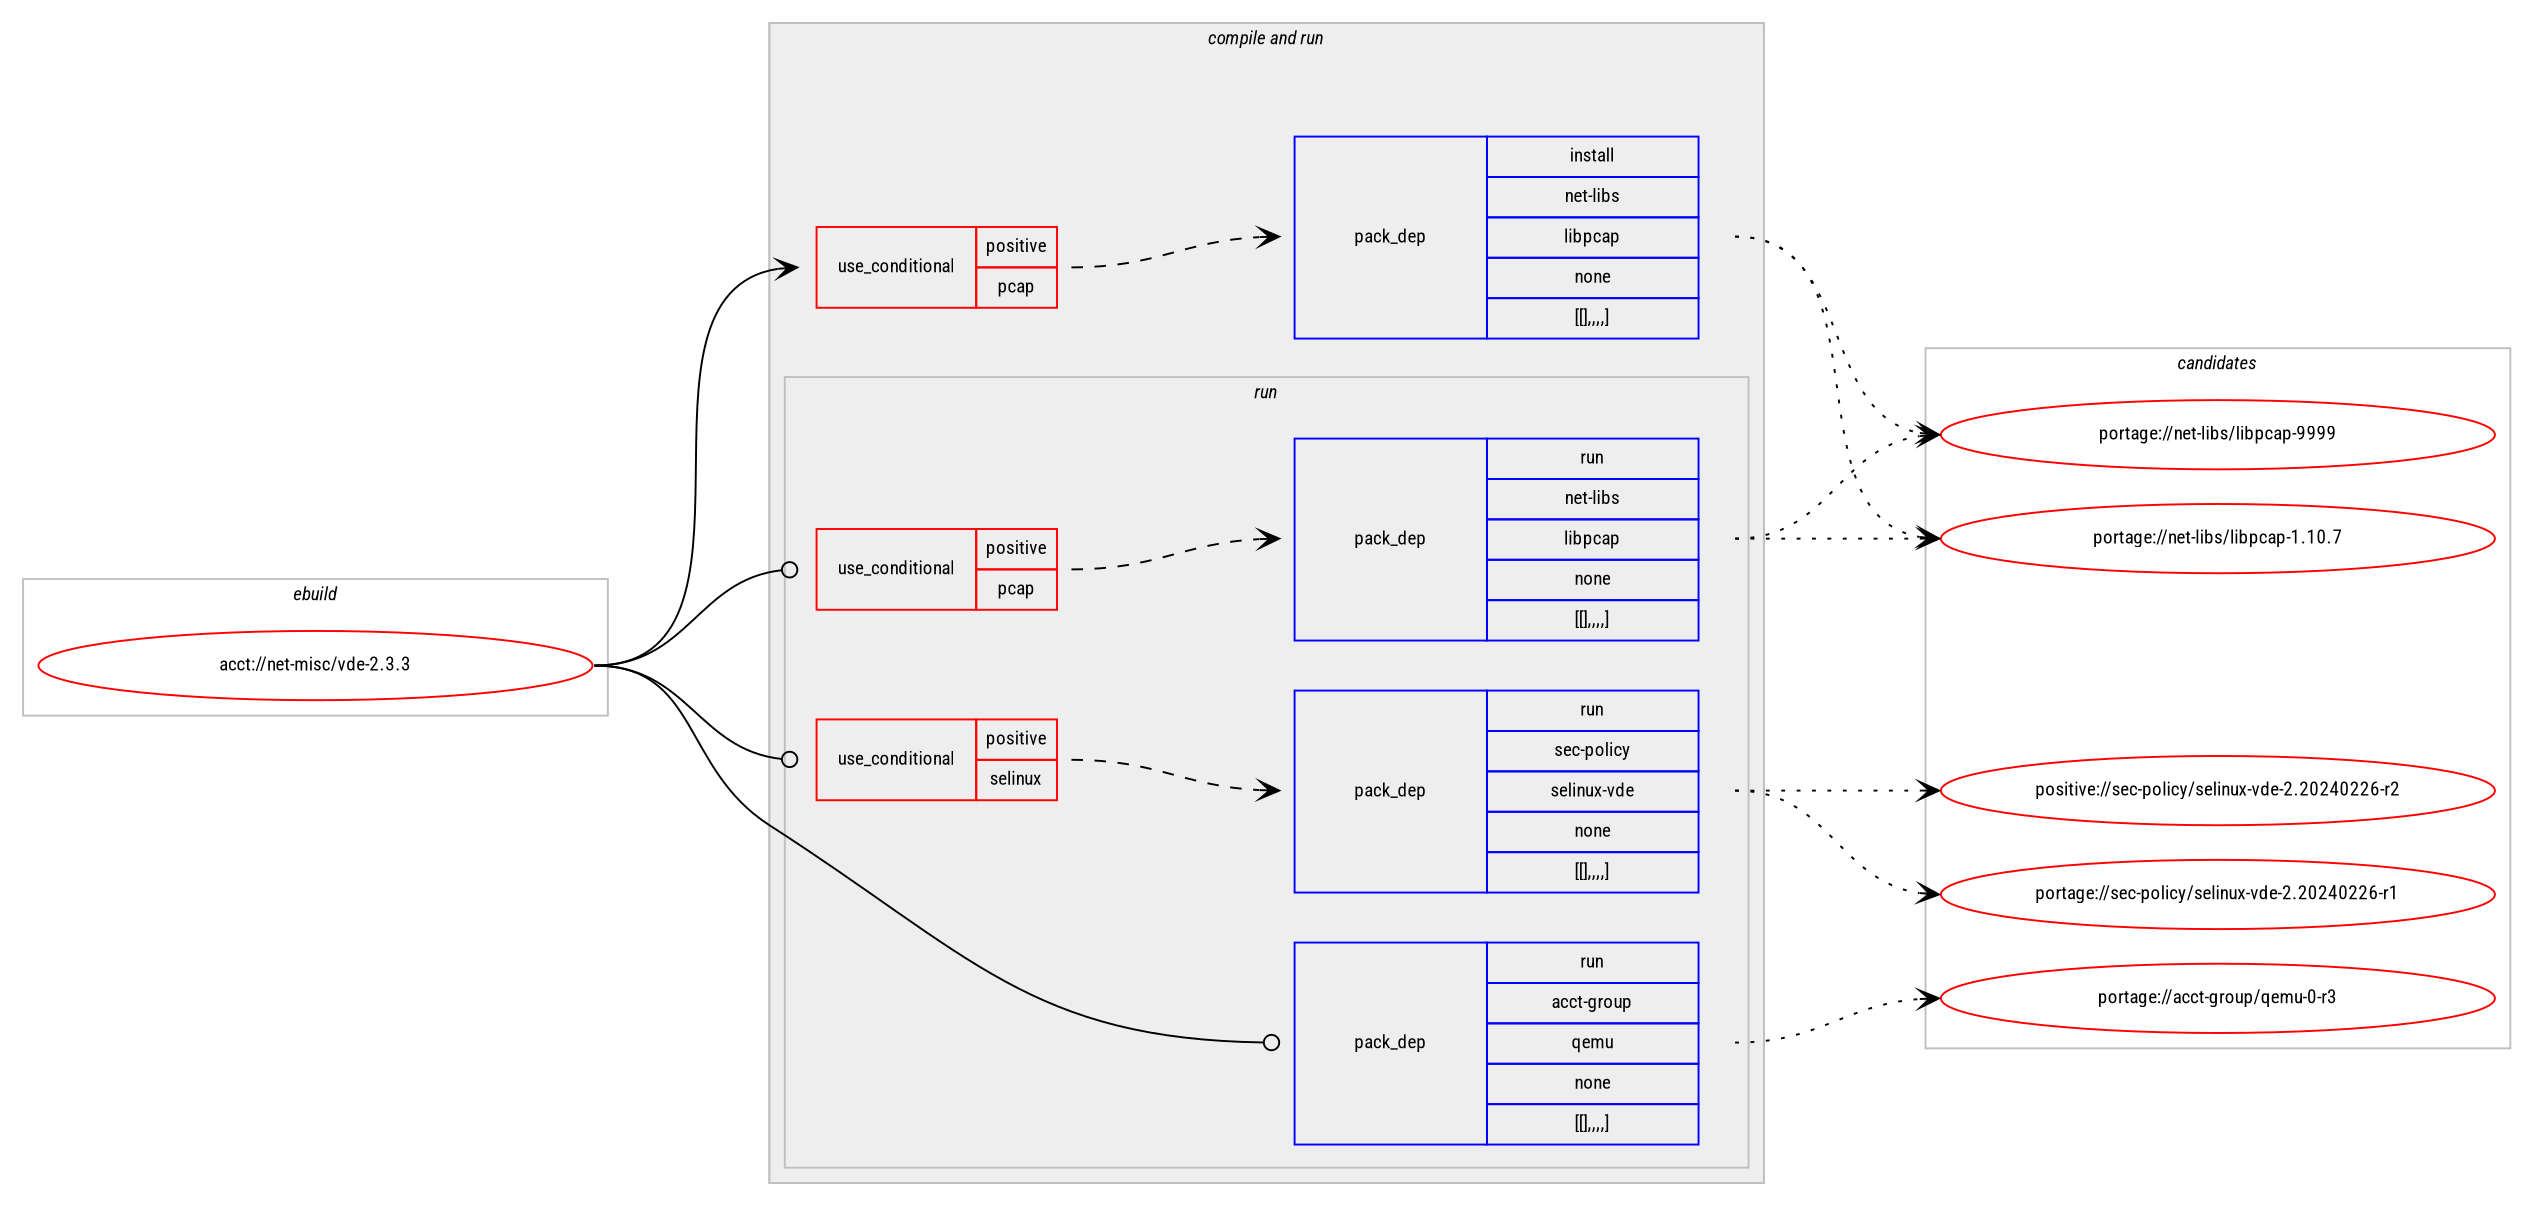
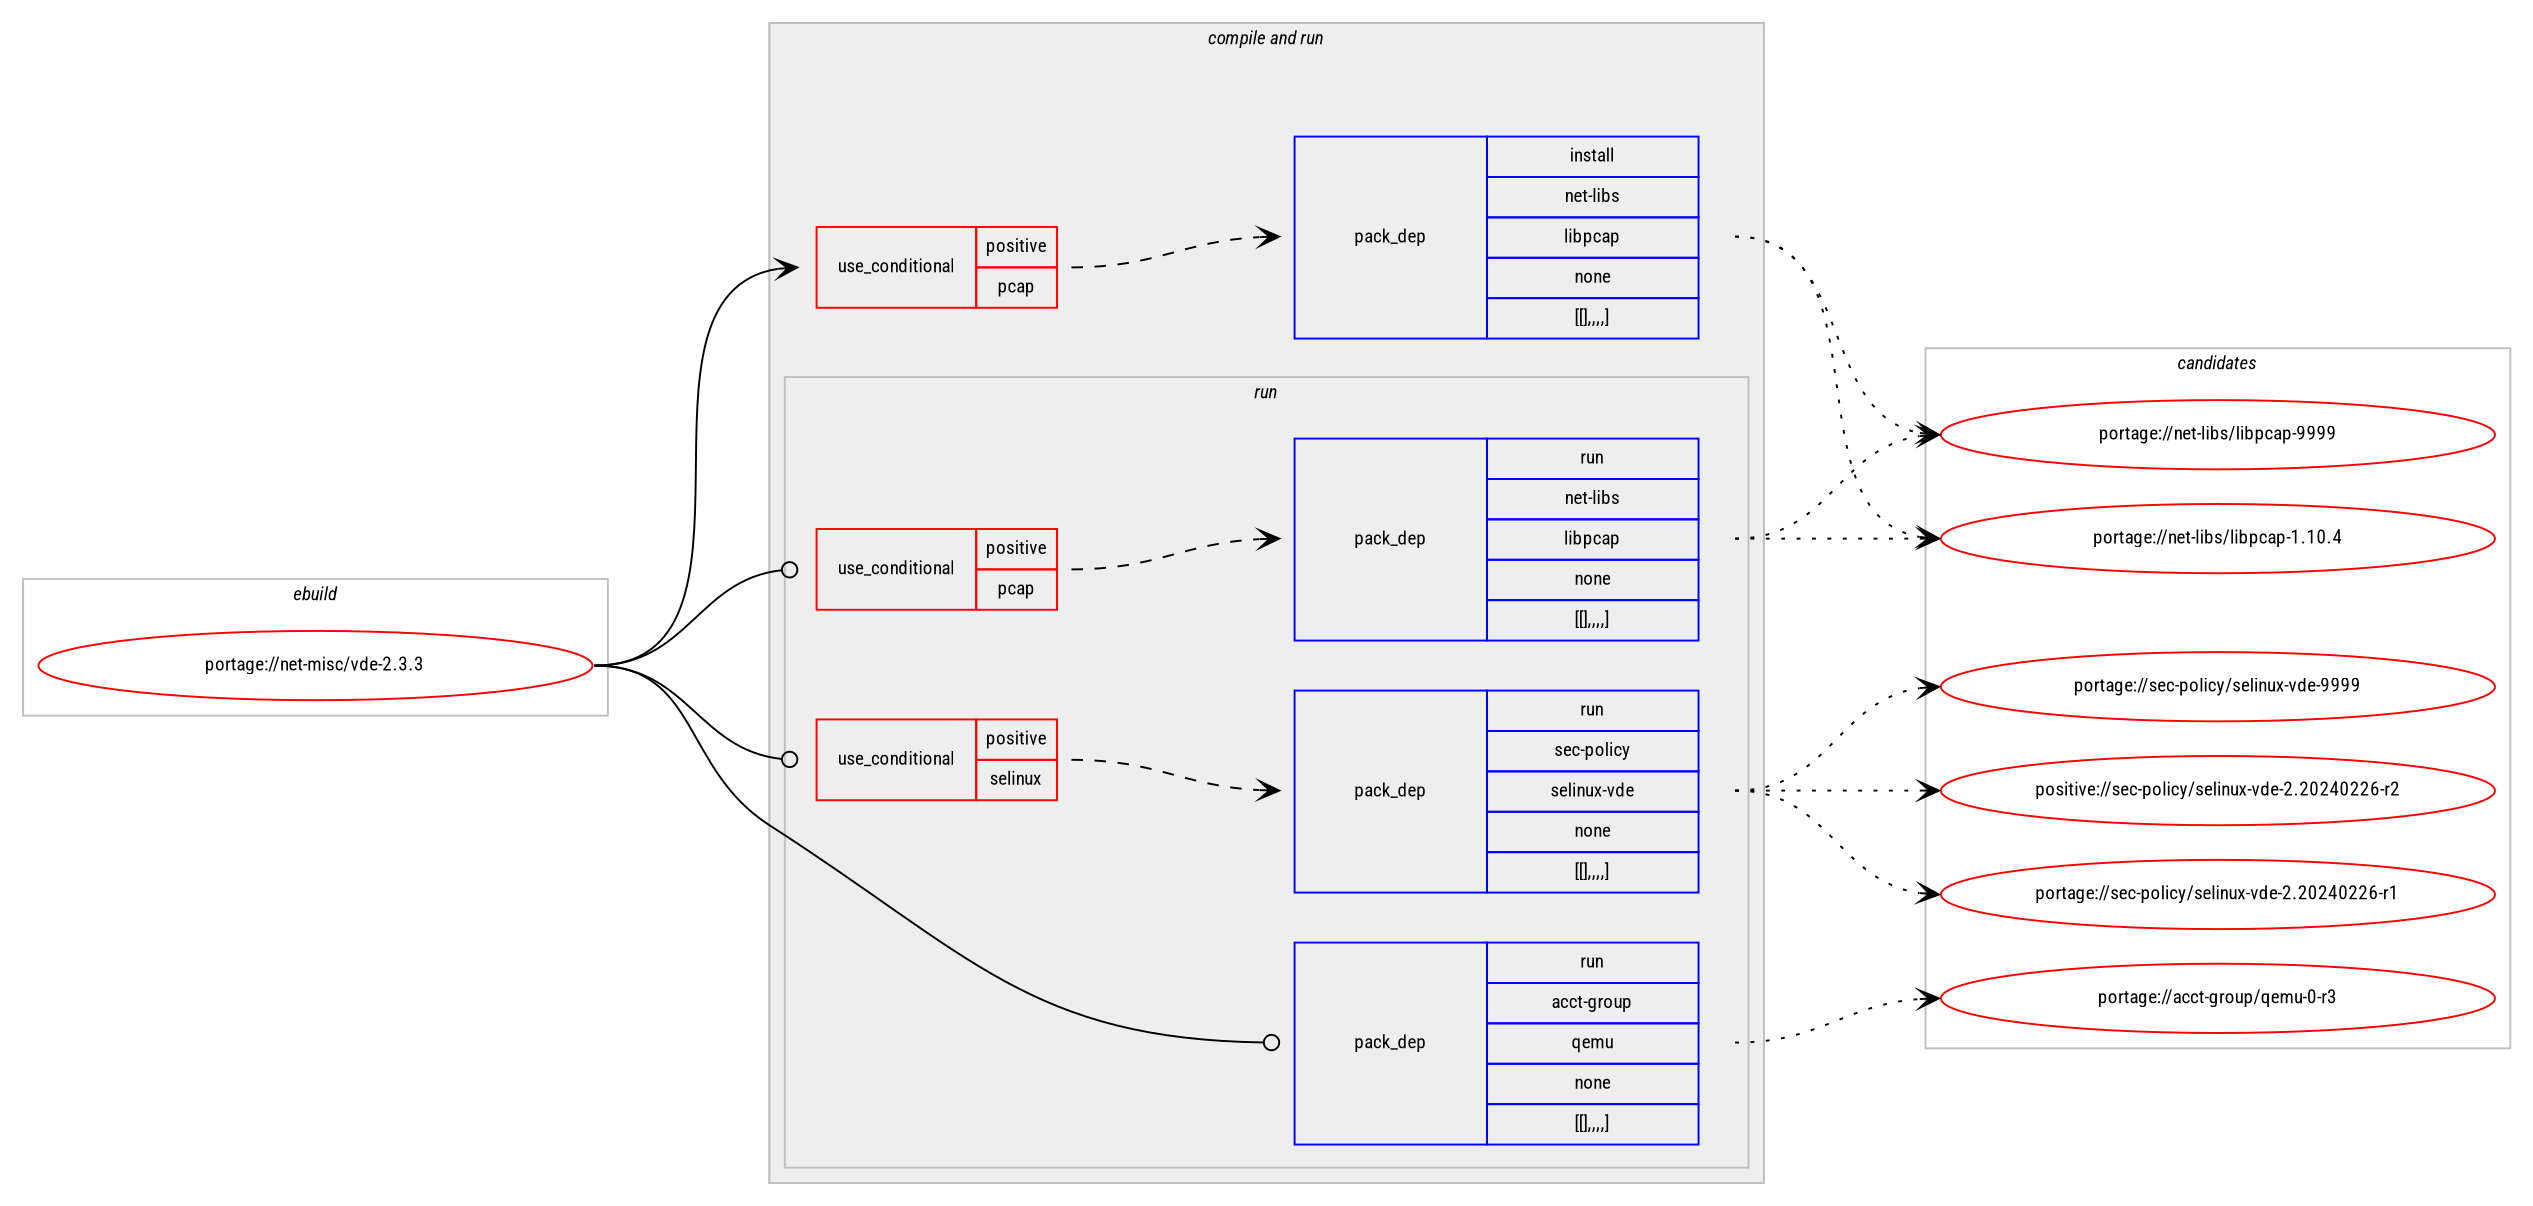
node "portage://net-libs/libpcap-1.10.7": label "portage://net-libs/libpcap-1.10.7" -> "portage://net-libs/libpcap-1.10.4"
node "acct://net-misc/vde-2.3.3": label "acct://net-misc/vde-2.3.3" -> "portage://net-misc/vde-2.3.3"
node "portage://sec-policy/selinux-vde-9999": added
